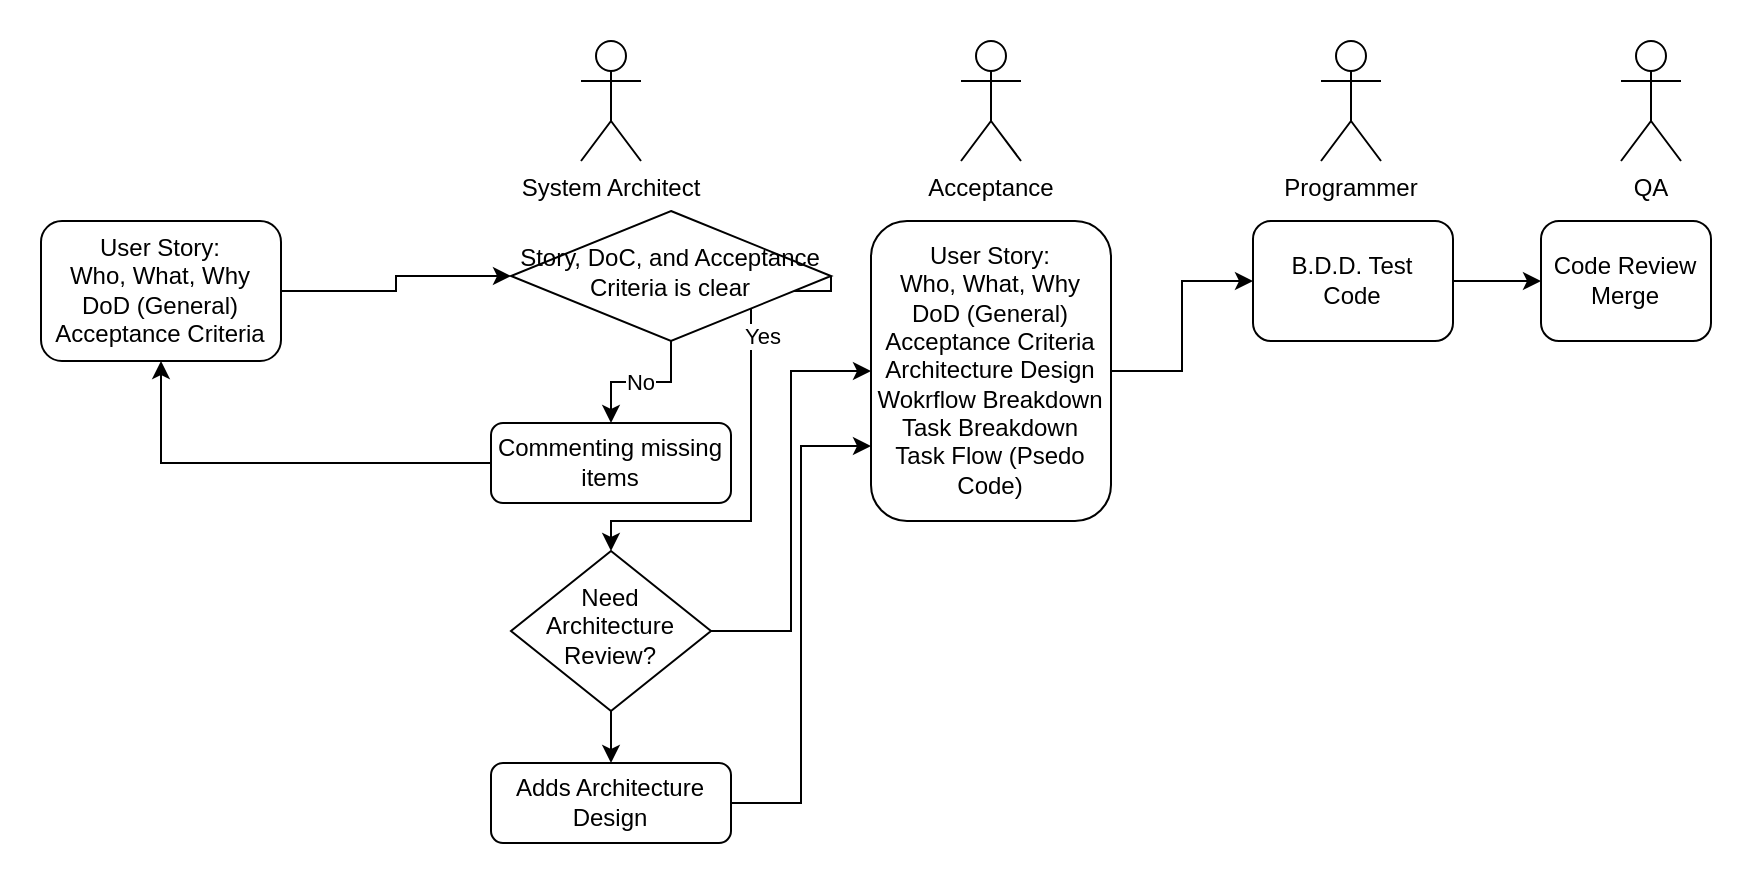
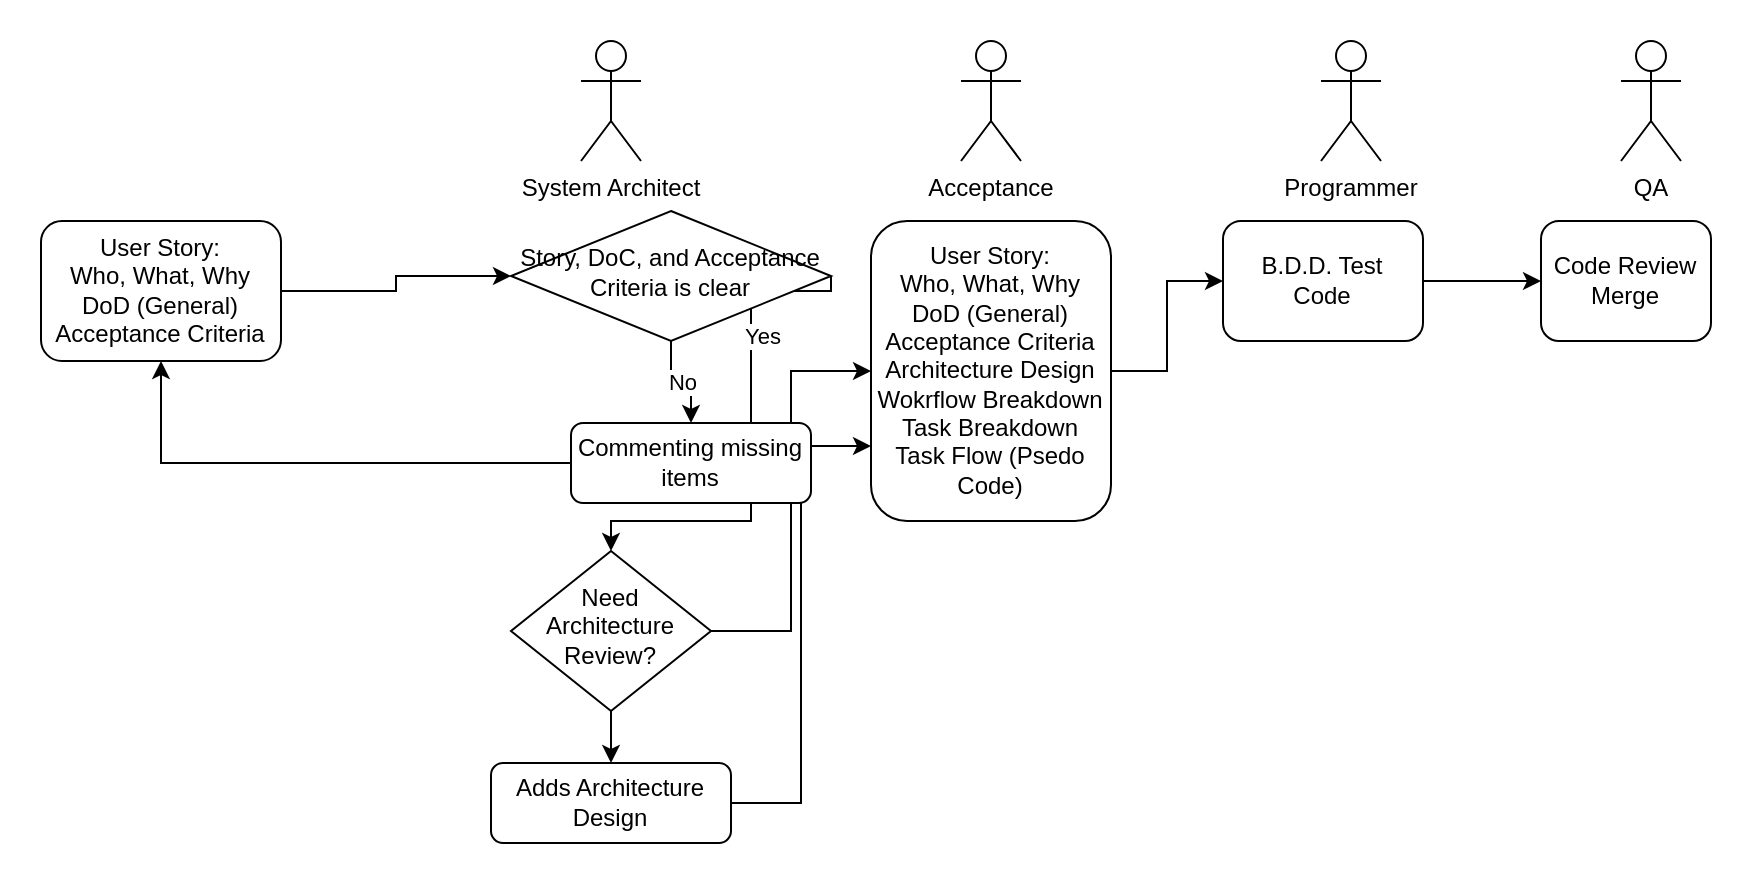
node "B.D.D. Test Code": moved (1353, 281) -> (1323, 281)
node "Commenting missing items": moved (611, 463) -> (691, 463)
